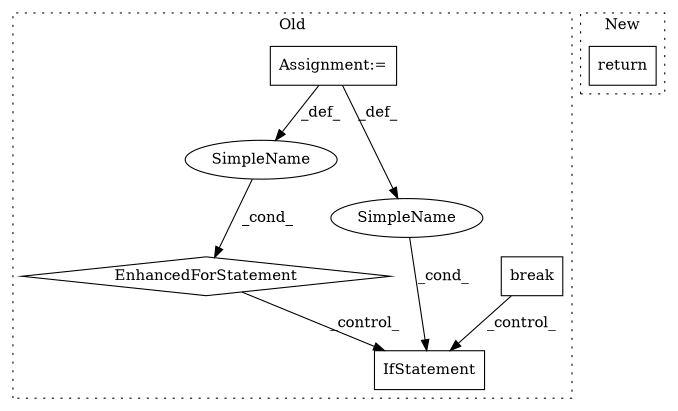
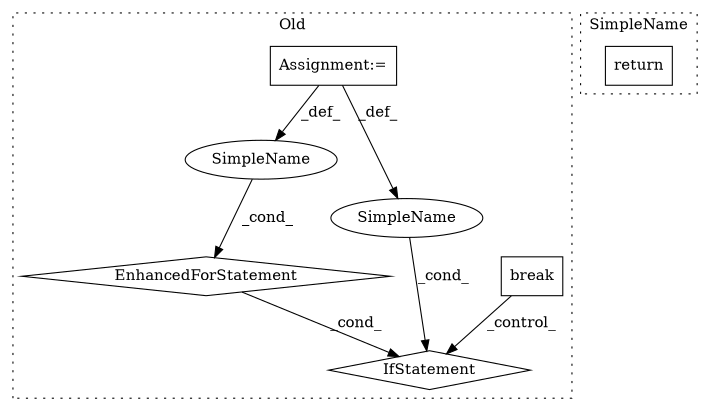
cluster "New": label "New" -> "SimpleName"
edge "EnhancedForStatement" -> "IfStatement": label "_control_" -> "_cond_"
node "IfStatement": shape box -> diamond
